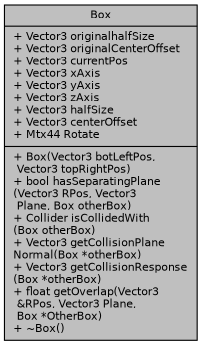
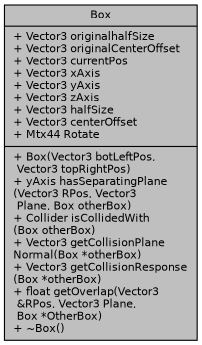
node "Box": text "+ bool hasSeparatingPlane" -> "+ yAxis hasSeparatingPlane"
